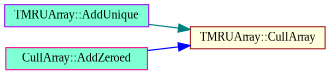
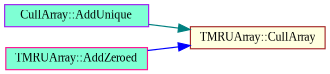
node "TMRUArray::AddUnique": label "TMRUArray::AddUnique" -> "CullArray::AddUnique"
node "CullArray::AddZeroed": label "CullArray::AddZeroed" -> "TMRUArray::AddZeroed"
